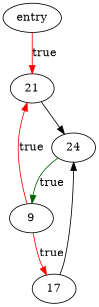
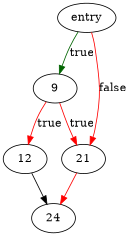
edge "entry" -> "21": label "true" -> "false"
edge "21" -> "24": color black -> red
edge "24" -> "9": now "entry" -> "9"
node "17": label "17" -> "12"
